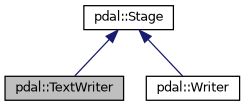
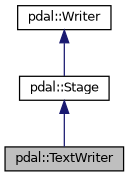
edge "pdal::Writer" -> "pdal::Stage": reversed
